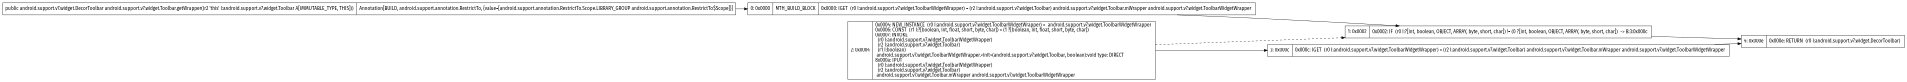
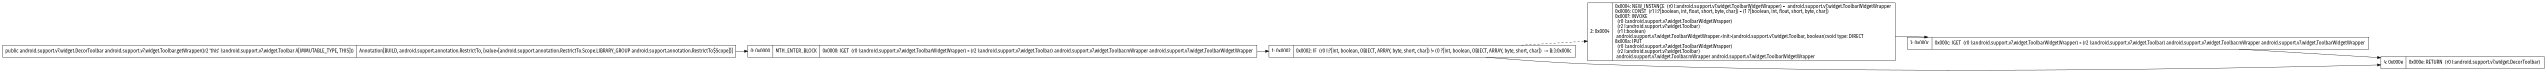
node "0: 0x0000": text "MTH_BUILD_BLOCK" -> "MTH_ENTER_BLOCK"
edge "2: 0x0004" -> "1: 0x0002": reversed
